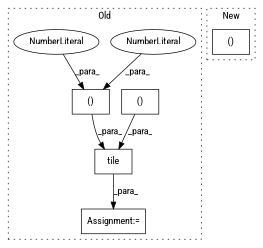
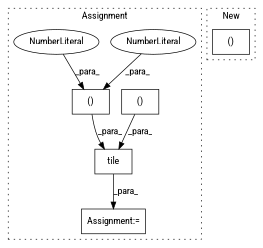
cluster "Old": label "Old" -> "Assignment"
